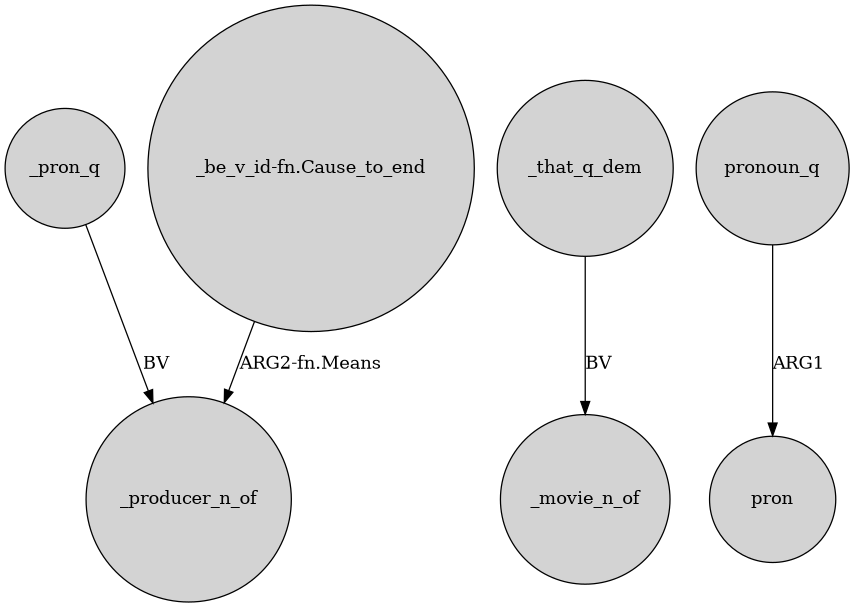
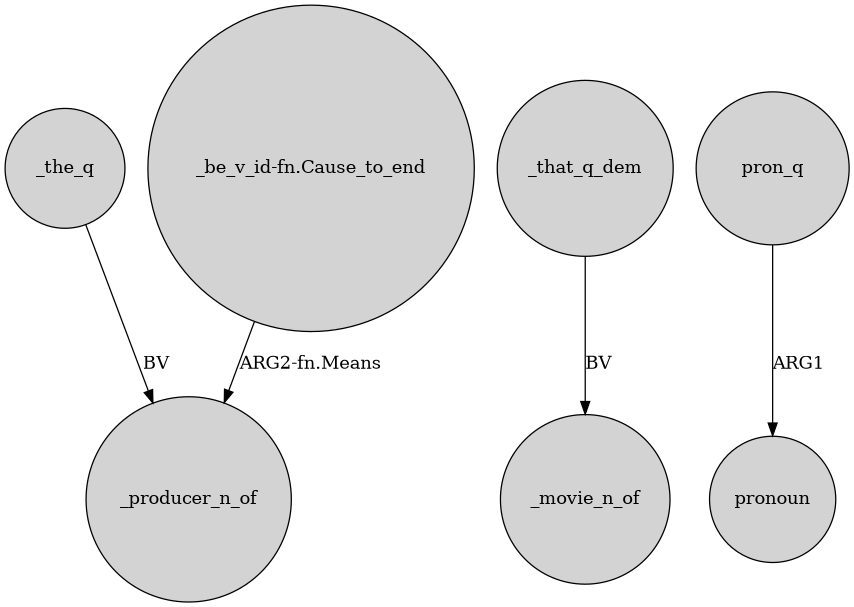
node "_pron_q": label "_pron_q" -> "_the_q"
node "pronoun_q": label "pronoun_q" -> "pron_q"
node "pron": label "pron" -> "pronoun"
